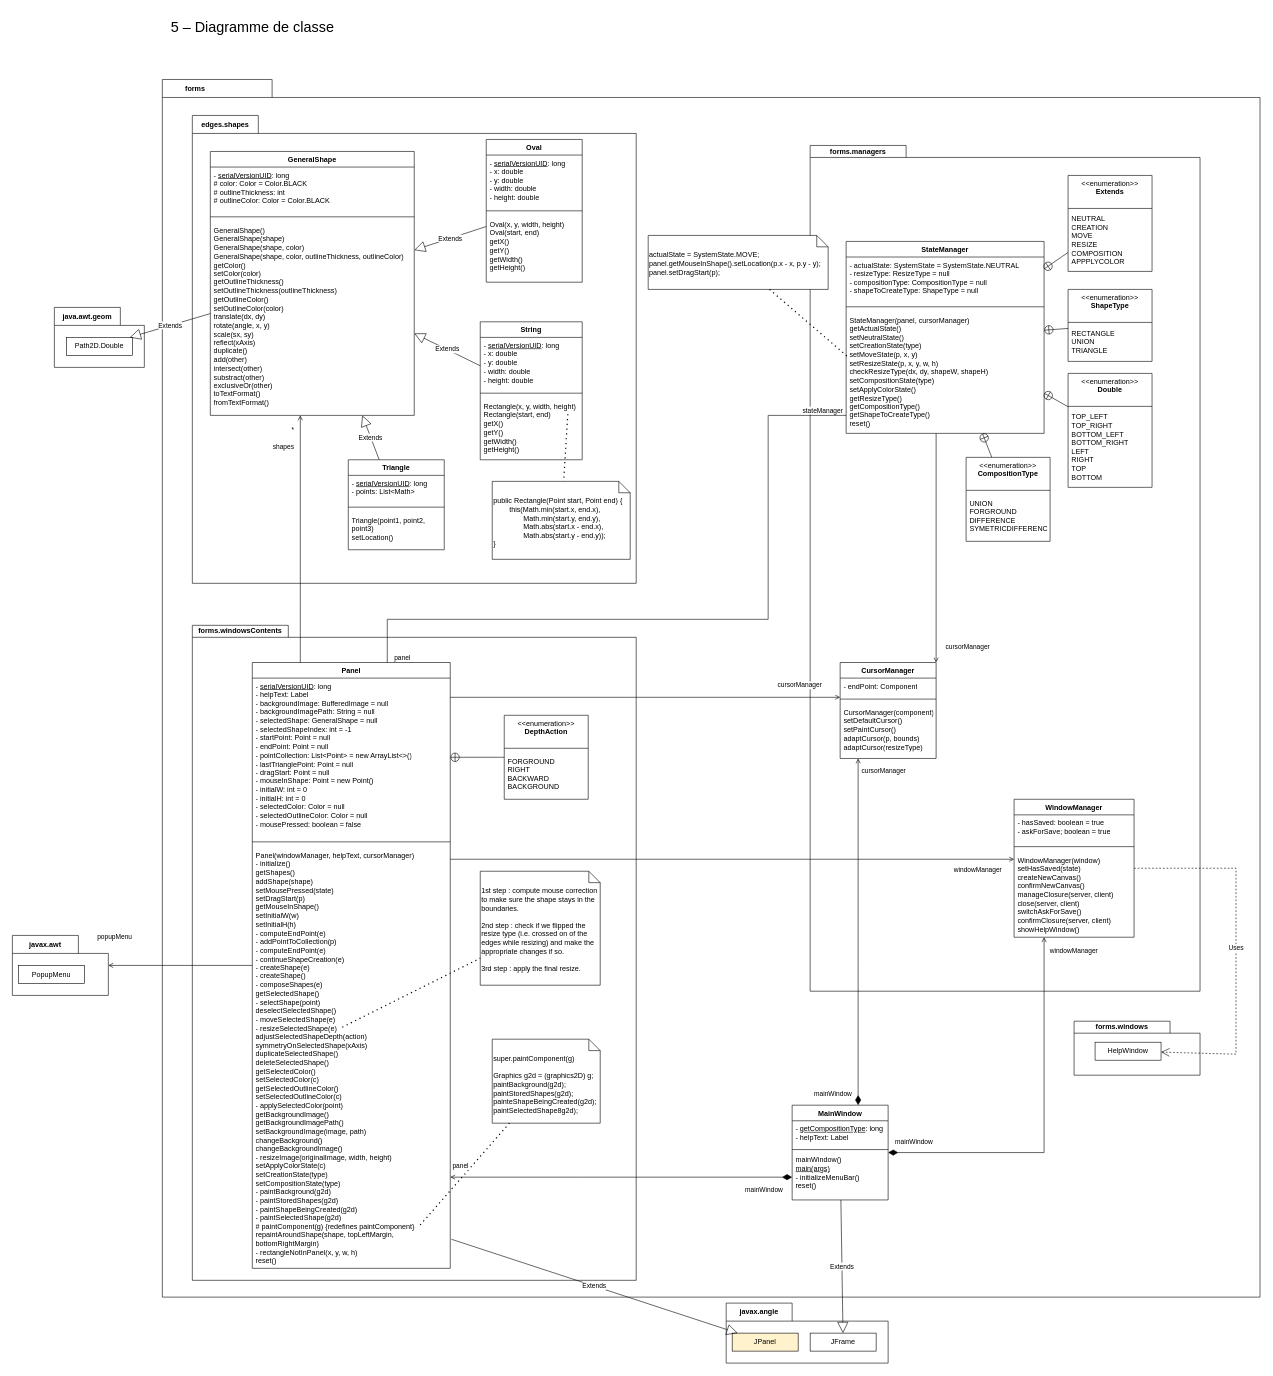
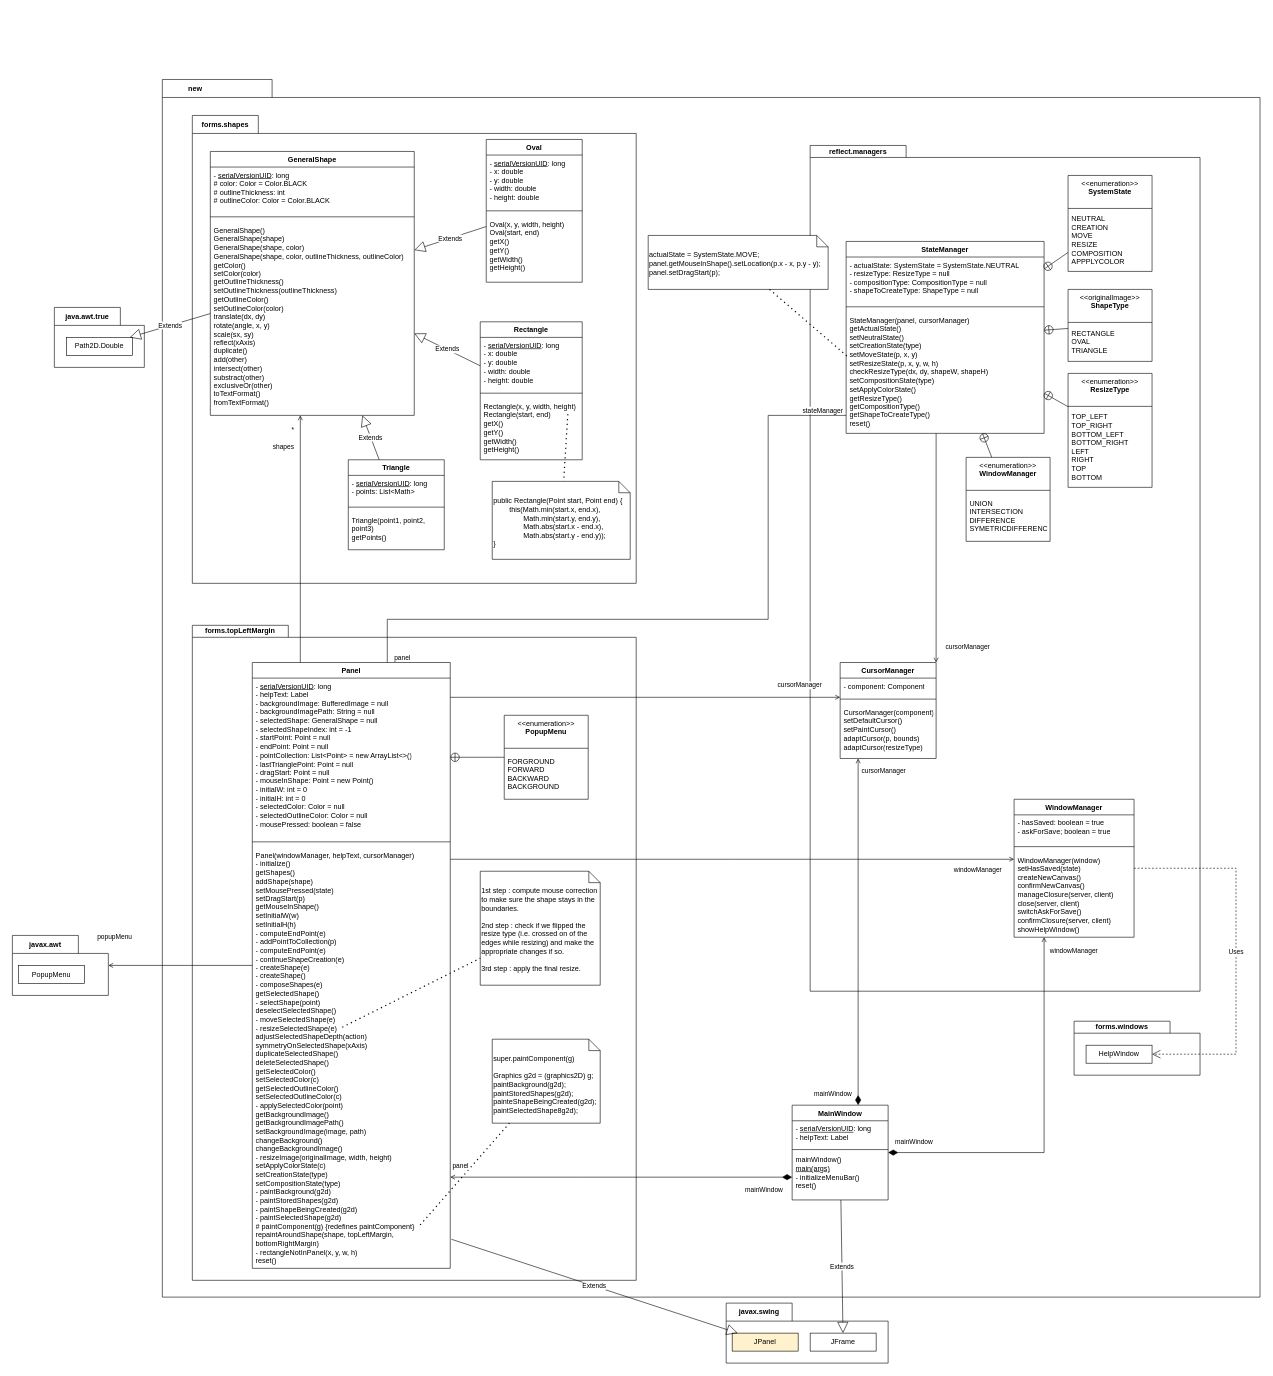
node "5 – Diagramme de classe": removed
node "forms": label "forms" -> "new"
node "edges.shapes": label "edges.shapes" -> "forms.shapes"
node "forms.managers": label "forms.managers" -> "reflect.managers"
node "<<enumeration>> Extends": label "<<enumeration>> Extends" -> "<<enumeration>> SystemState"
node "<<enumeration>> ShapeType": label "<<enumeration>> ShapeType" -> "<<originalImage>> ShapeType"
node "java.awt.geom": label "java.awt.geom" -> "java.awt.true"
node "String": label "String" -> "Rectangle"
node "RECTANGLE UNION TRIANGLE": label "RECTANGLE UNION TRIANGLE" -> "RECTANGLE OVAL TRIANGLE"
node "<<enumeration>> Double": label "<<enumeration>> Double" -> "<<enumeration>> ResizeType"
node "<<enumeration>> CompositionType": label "<<enumeration>> CompositionType" -> "<<enumeration>> WindowManager"
node "UNION FORGROUND DIFFERENCE SYMETRICDIFFERENCE": label "UNION FORGROUND DIFFERENCE SYMETRICDIFFERENCE" -> "UNION INTERSECTION DIFFERENCE SYMETRICDIFFERENCE"
node "Triangle(point1, point2, point3) setLocation()": label "Triangle(point1, point2, point3) setLocation()" -> "Triangle(point1, point2, point3) getPoints()"
node "forms.windowsContents": label "forms.windowsContents" -> "forms.topLeftMargin"
node "- endPoint: Component": label "- endPoint: Component" -> "- component: Component"
node "<<enumeration>> DepthAction": label "<<enumeration>> DepthAction" -> "<<enumeration>> PopupMenu"
node "FORGROUND RIGHT BACKWARD BACKGROUND": label "FORGROUND RIGHT BACKWARD BACKGROUND" -> "FORGROUND FORWARD BACKWARD BACKGROUND"
node "HelpWindow": moved (1128, 1052) -> (1119, 1055)
node "- getCompositionType: long - helpText: Label": label "- getCompositionType: long - helpText: Label" -> "- serialVersionUID: long - helpText: Label"
node "javax.angle": label "javax.angle" -> "javax.swing"
